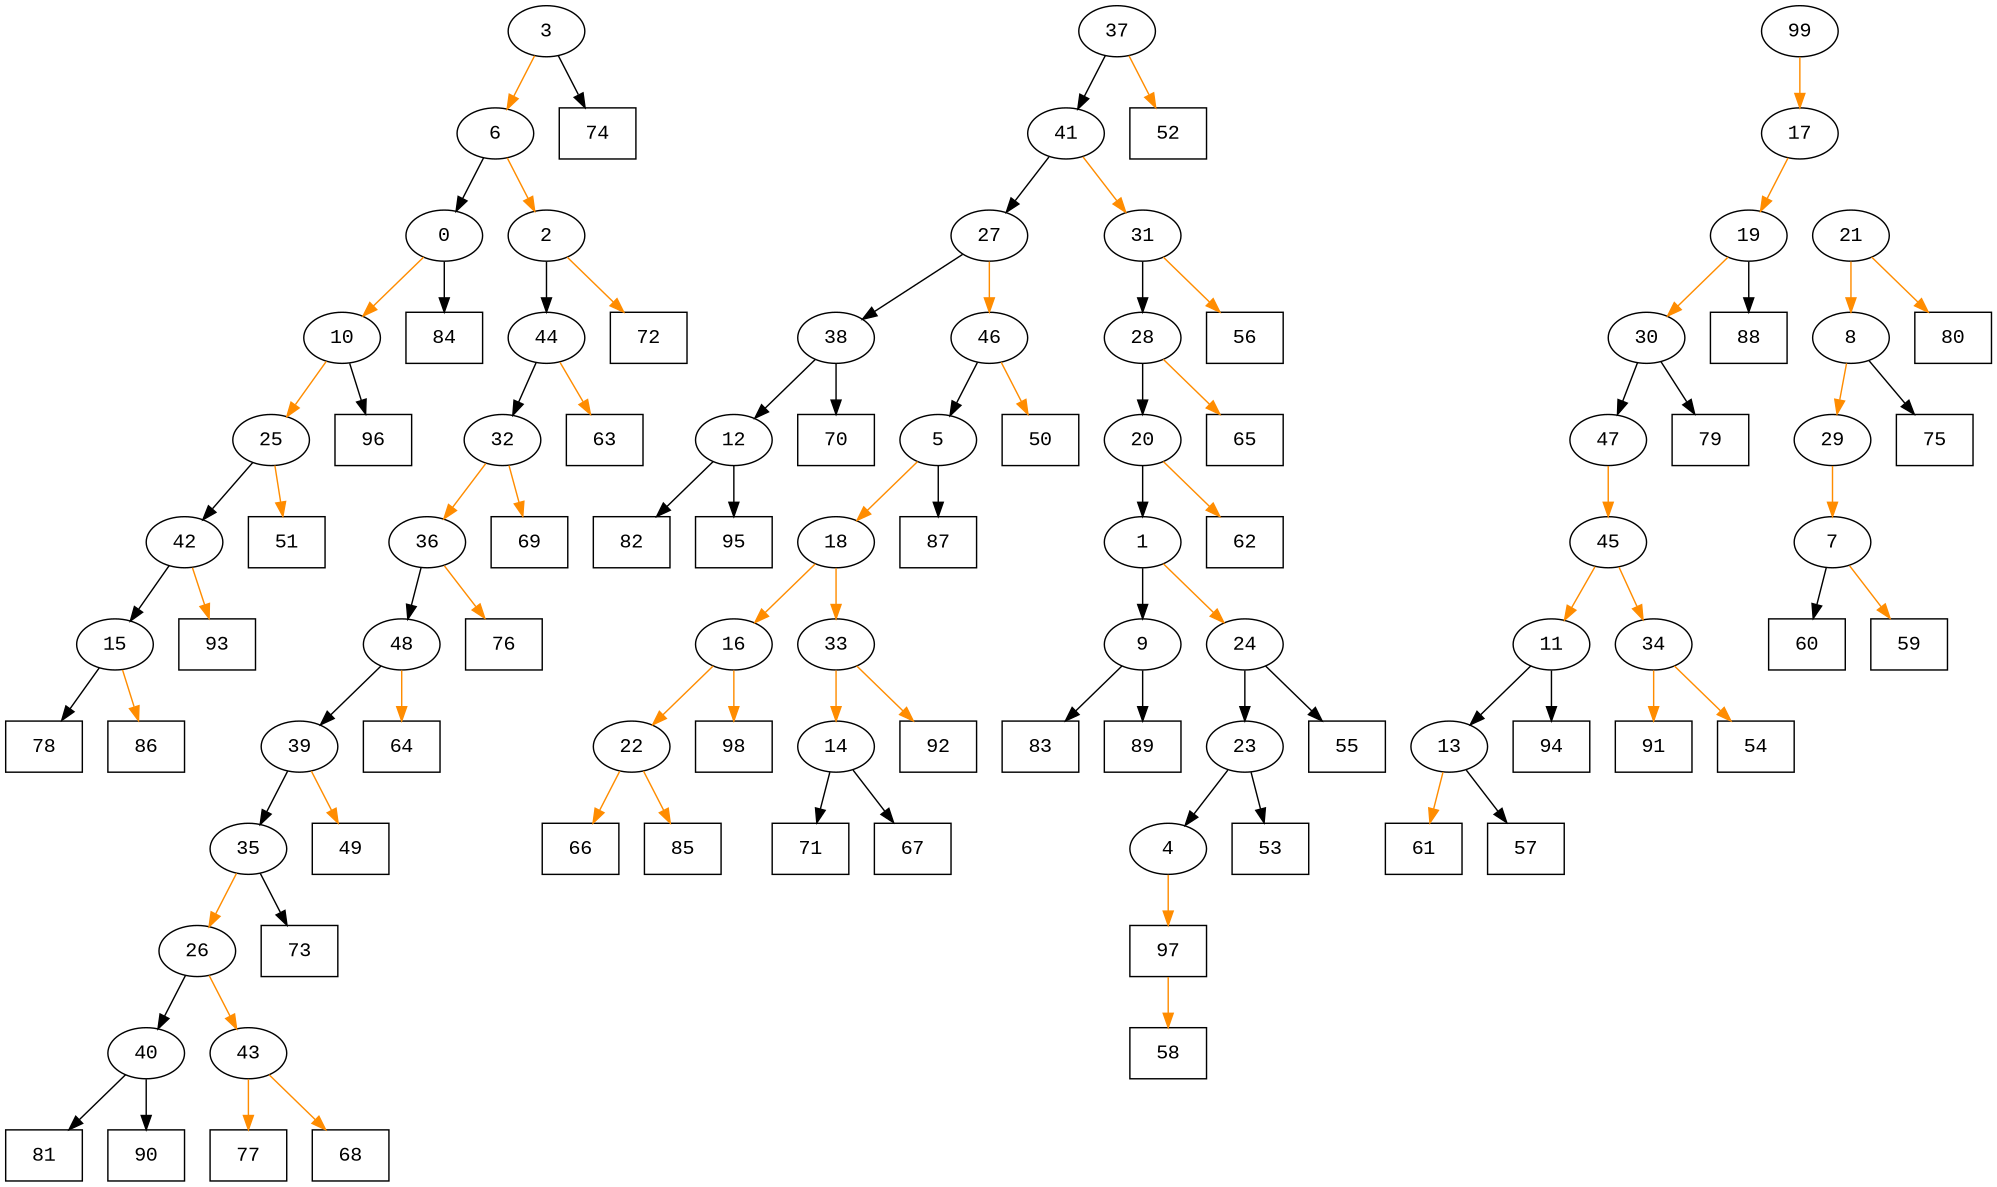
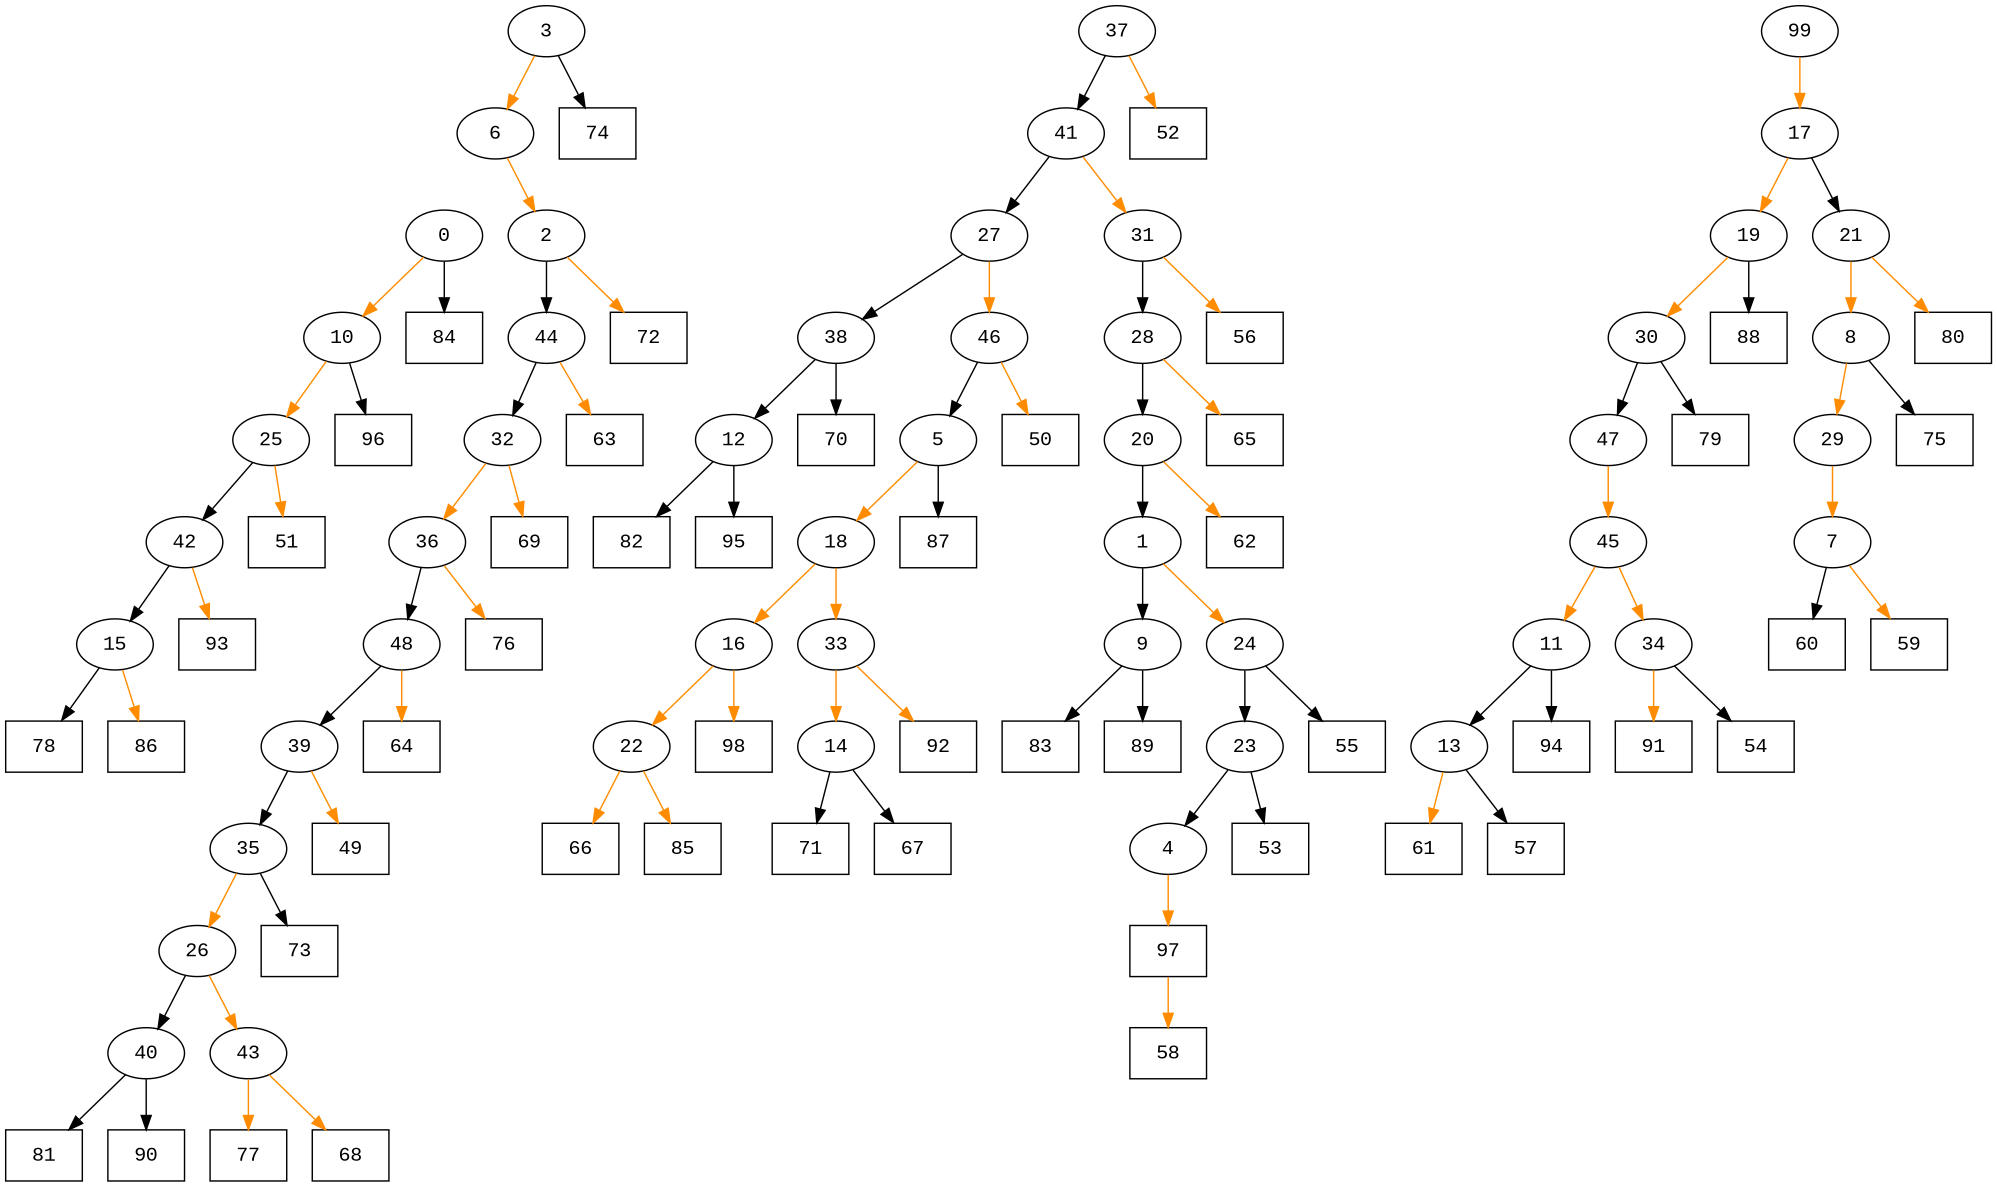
edge "6" -> "0": removed
edge "17" -> "21": added
edge "34" -> "54": color darkorange -> black
